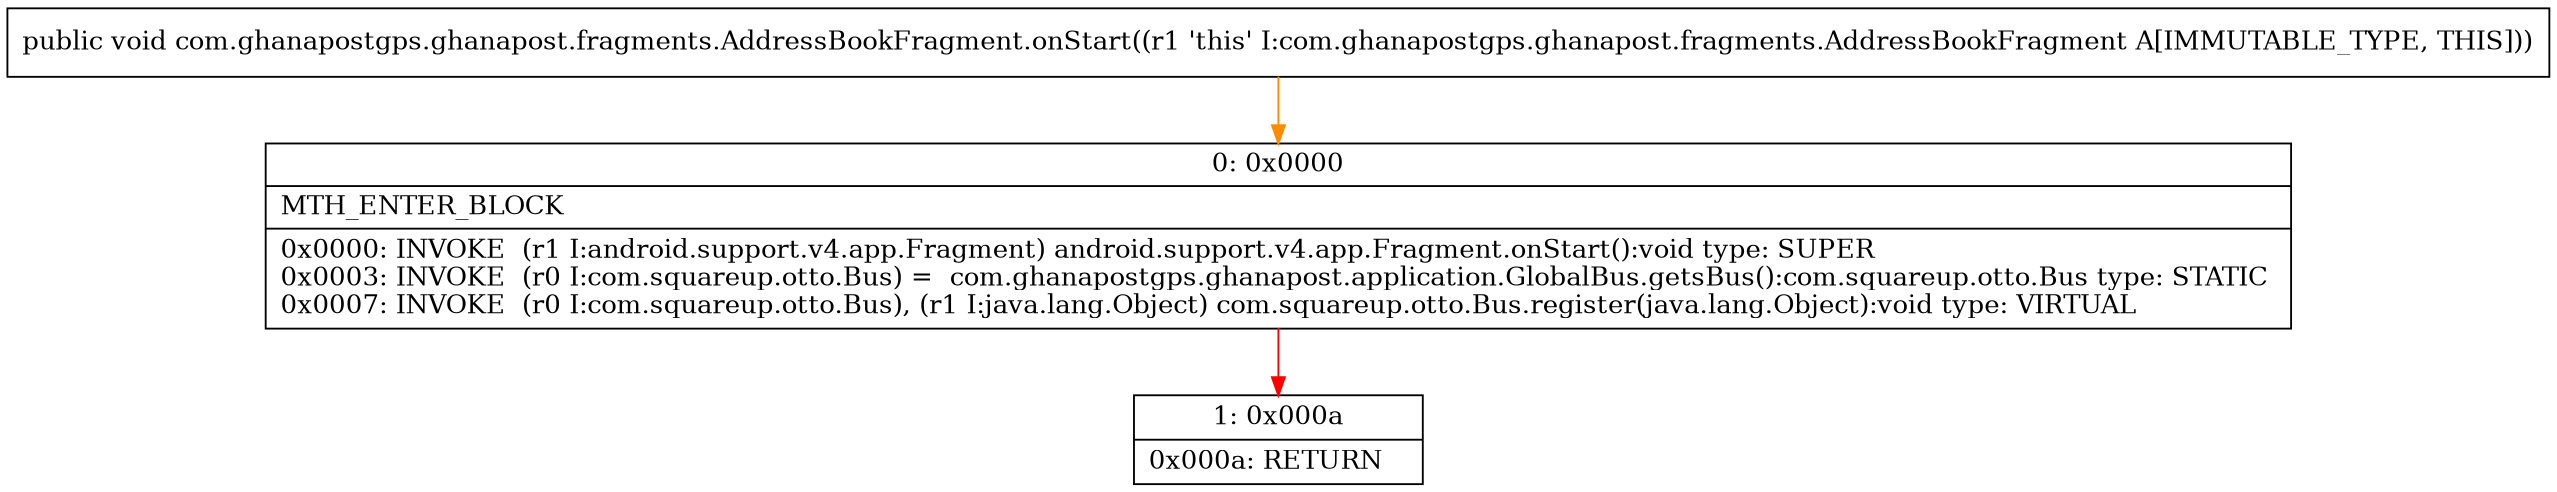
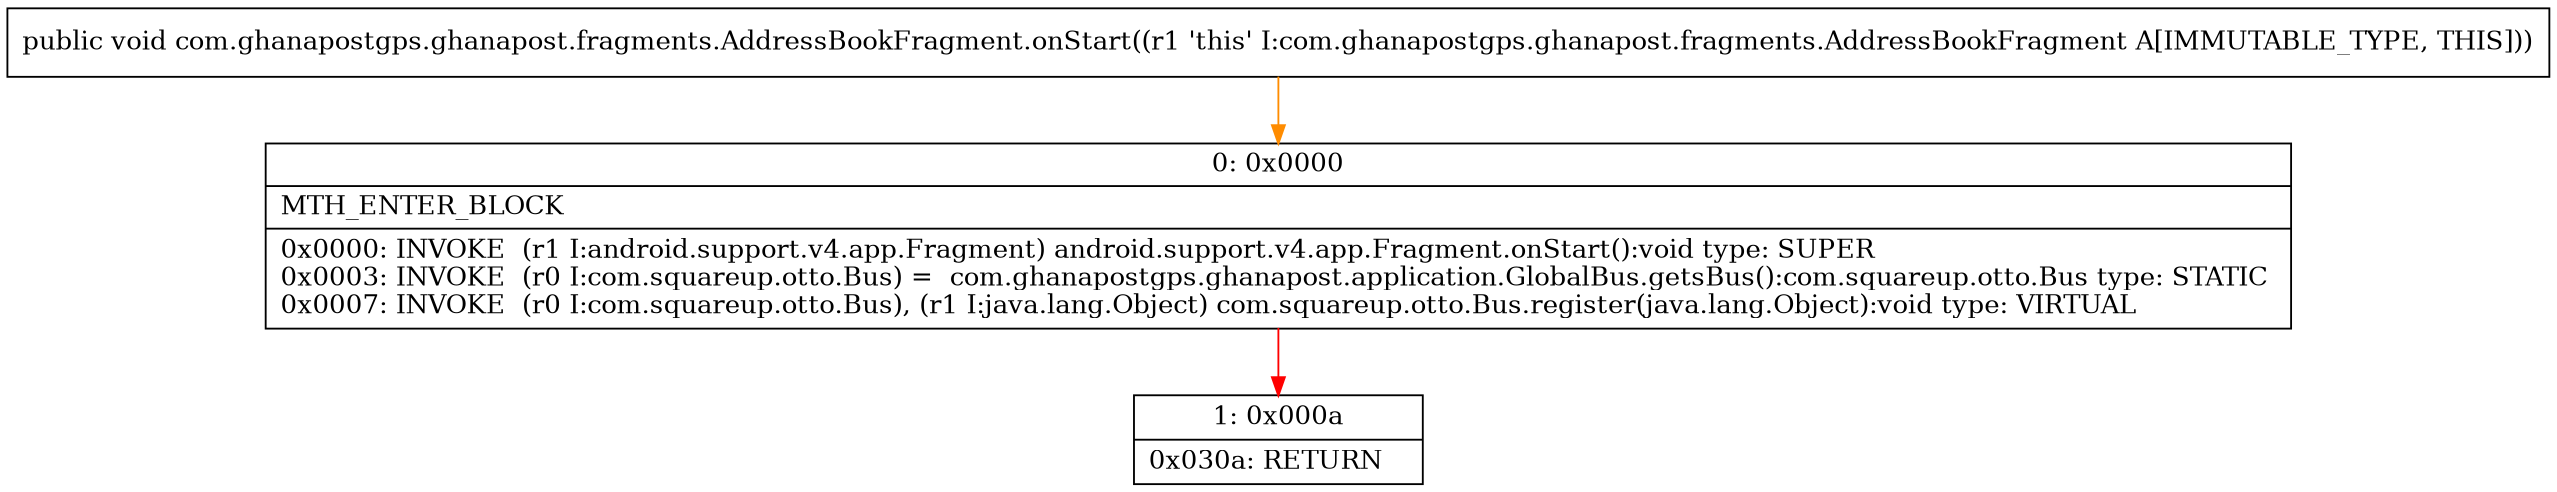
node "1: 0x000a": text "0x000a: RETURN" -> "0x030a: RETURN"
